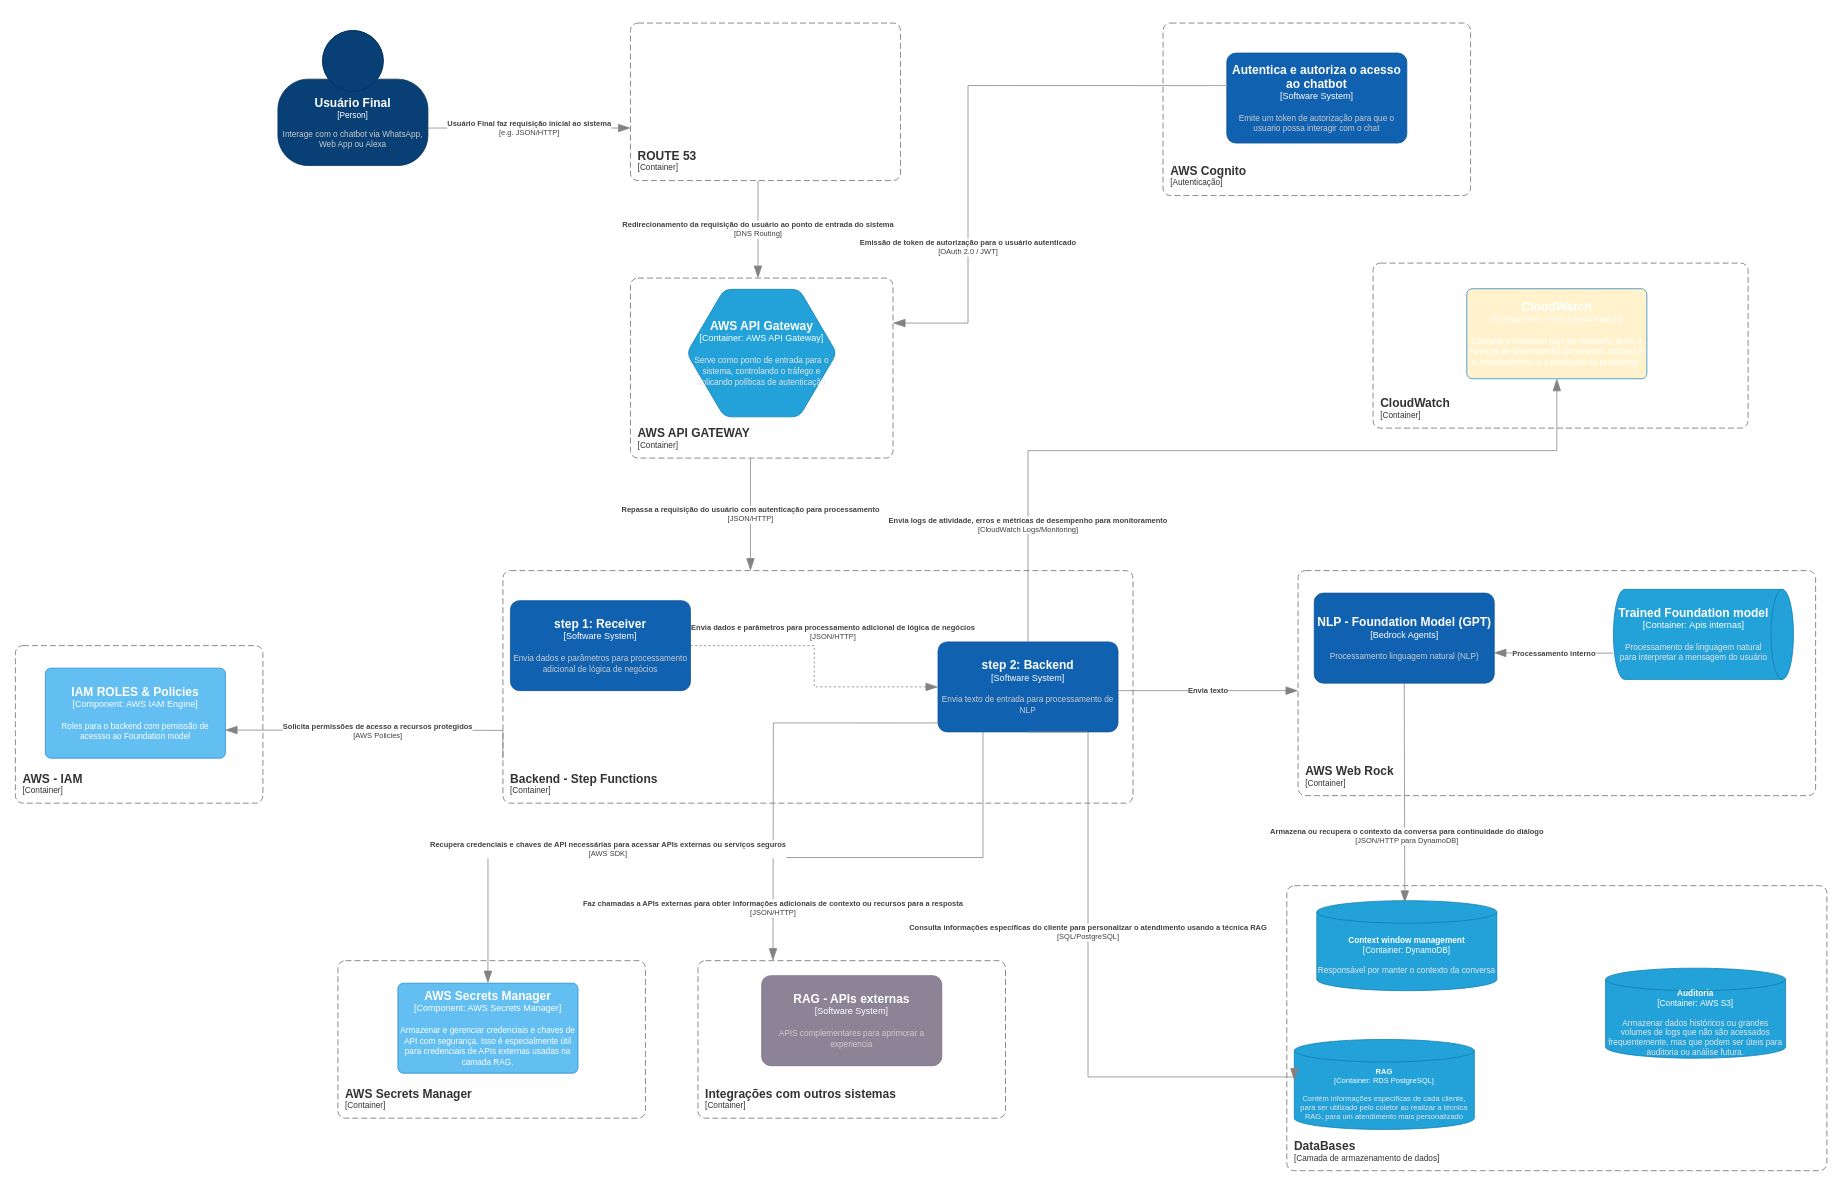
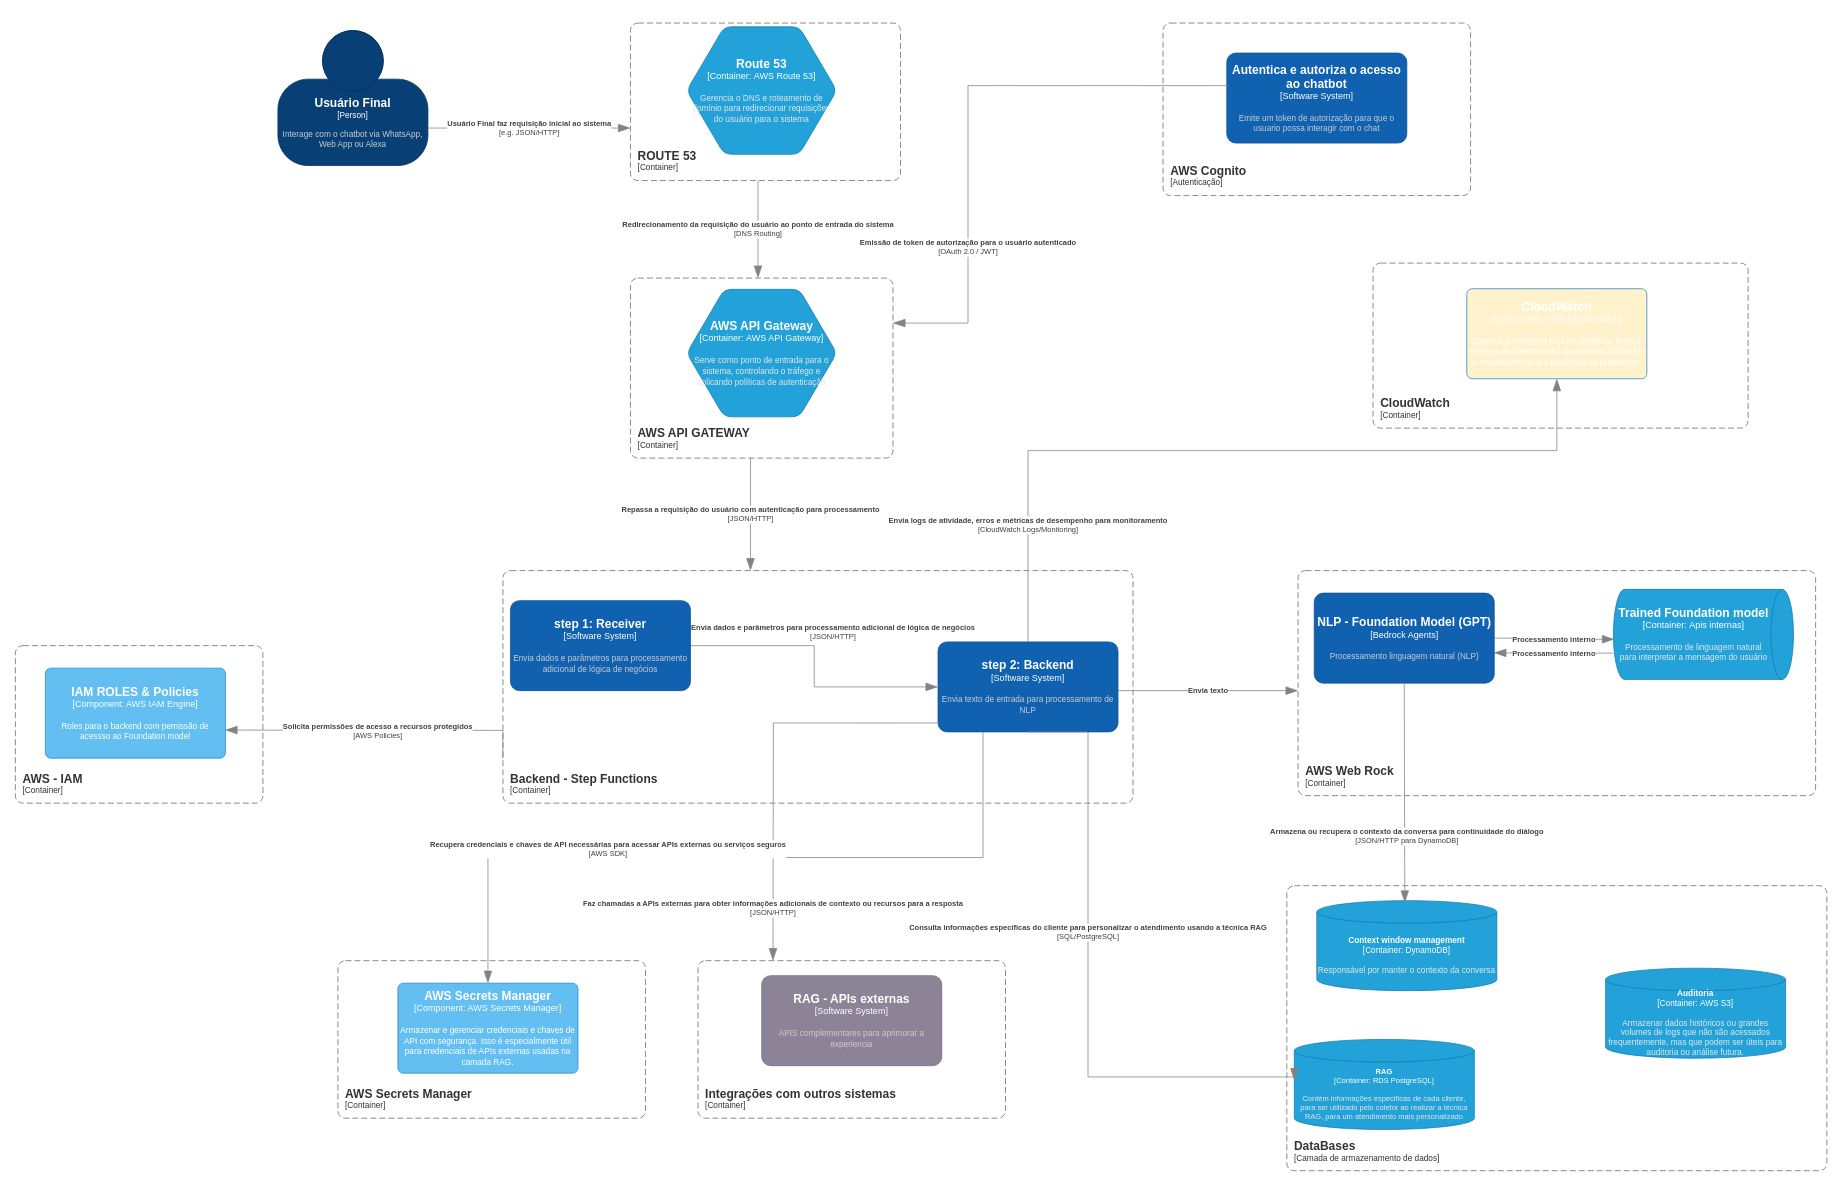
node "Route 53 [Container: AWS Route 53] Gerencia o DNS e roteamento de domínio para redirecionar requisições do usuário para o sistema": added
edge "NLP - Foundation Model (GPT) [Bedrock Agents] Processamento linguagem natural (NLP)" -> "Trained Foundation model [Container: Apis internas] Processamento de linguagem natural para interpretar a mensagem do usuário": added, label "Processamento interno"
edge "step 1: Receiver [Software System] Envia dados e parâmetros para processamento adicional de lógica de negócios" -> "step 2: Backend [Software System] Envia texto de entrada para processamento de NLP": style dashed -> solid
